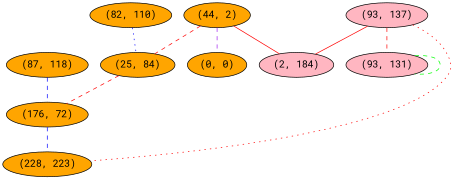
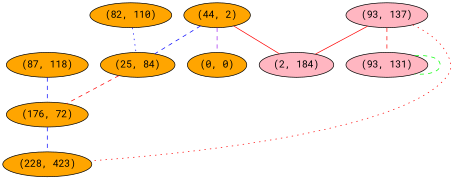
edge "(44, 2)" -- "(25, 84)": color red -> blue
node "(228, 223)": label "(228, 223)" -> "(228, 423)"
